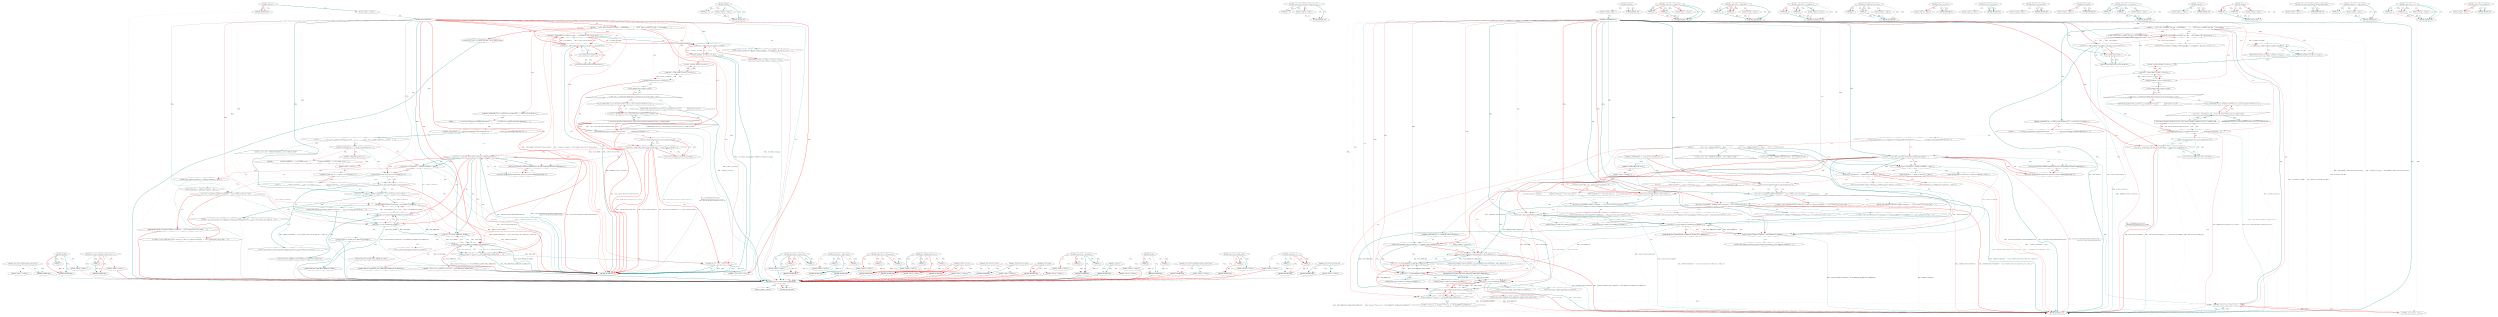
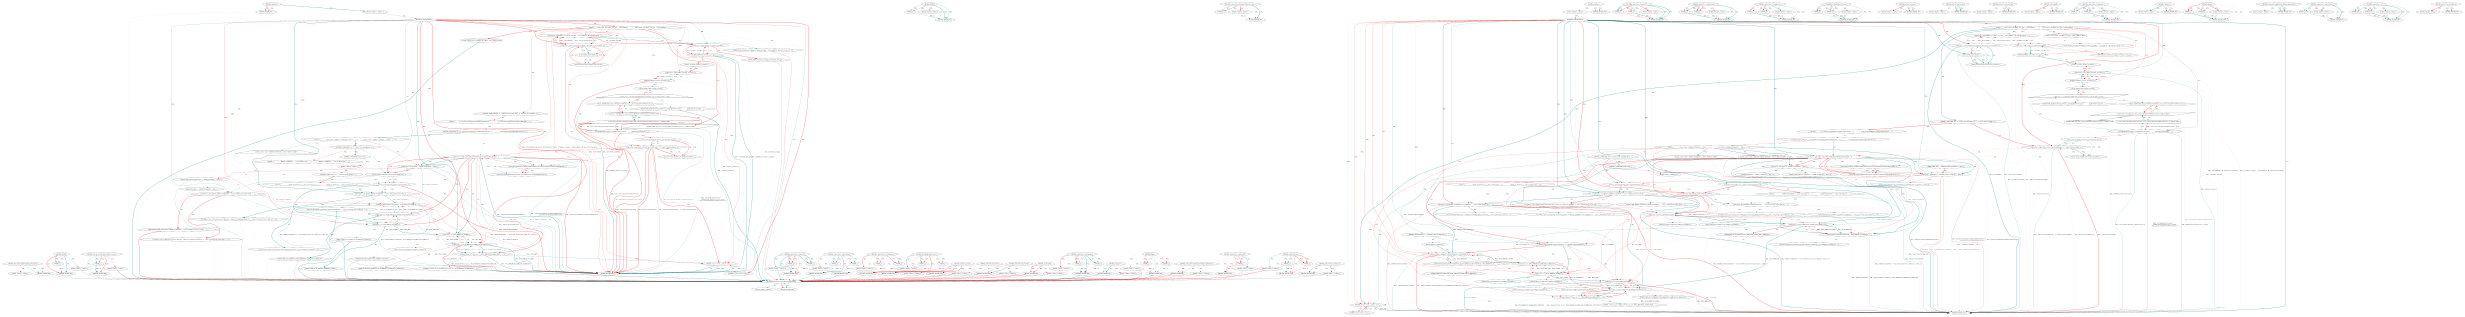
edge "(<operator>.assignment,* I965HybridDrvVideoPath = NULL)" -> "(IDENTIFIER,NULL,* I965HybridDrvVideoPath = NULL)": reversed
